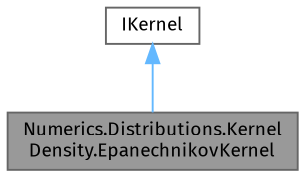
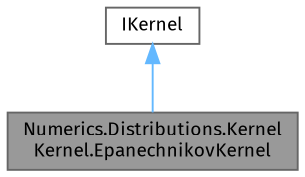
node "Numerics.Distributions.Kernel Density.EpanechnikovKernel": label "Numerics.Distributions.Kernel Density.EpanechnikovKernel" -> "Numerics.Distributions.Kernel Kernel.EpanechnikovKernel"
